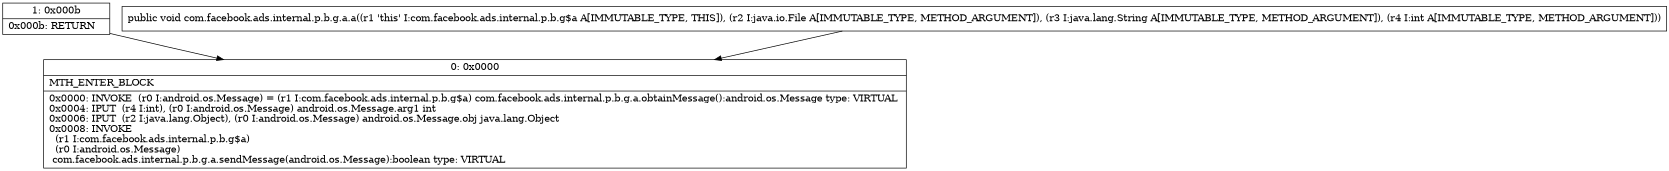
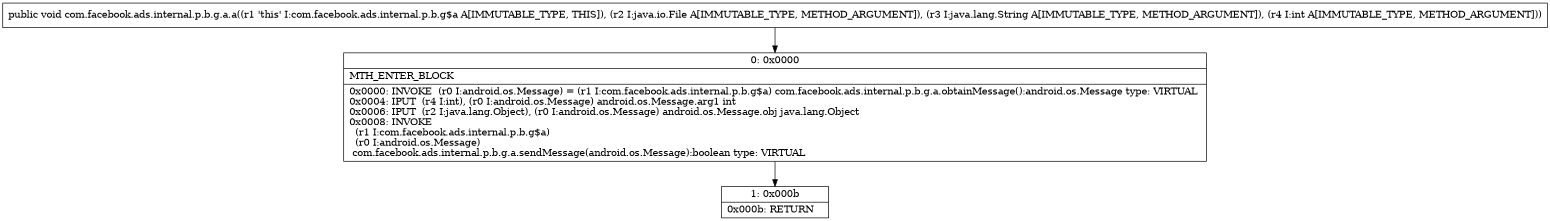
edge "1: 0x000b" -> "0: 0x0000": reversed
